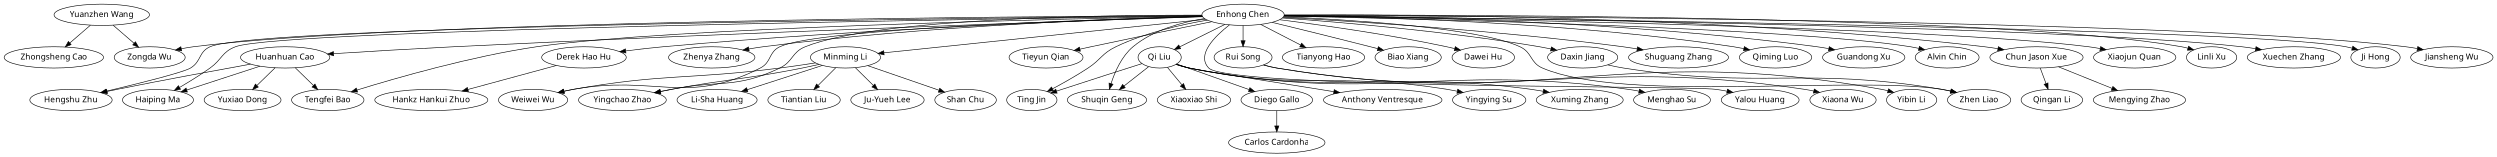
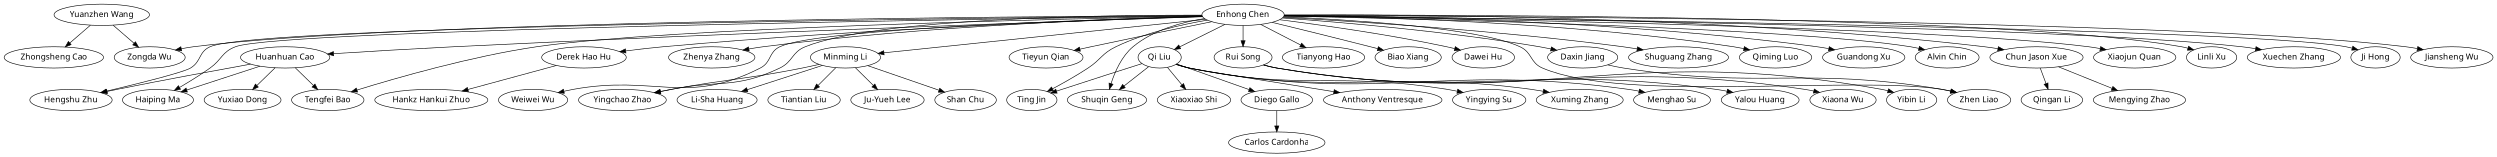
edge "Minming Li" -> "Weiwei Wu": removed
edge "Enhong Chen" -> "Yalou Huang": now "Rui Song" -> "Yalou Huang"
